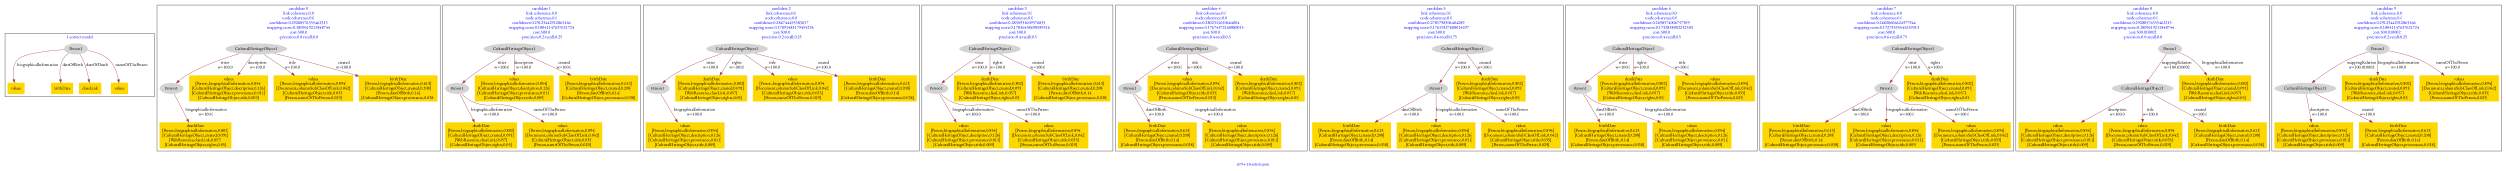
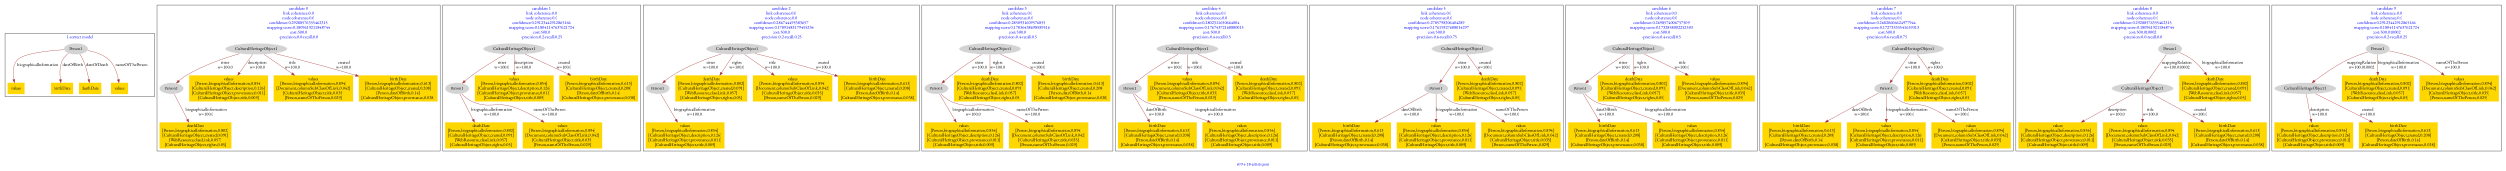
node "classLink": label "classLink" -> "deathDate"
